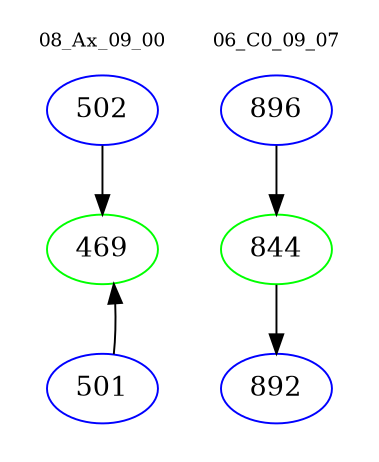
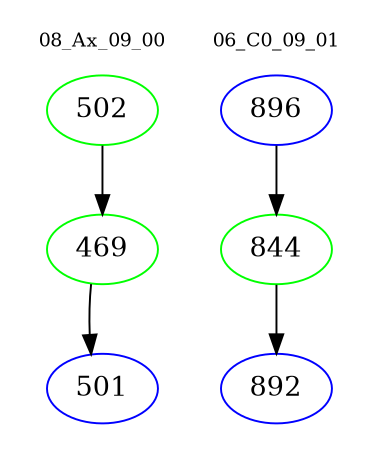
cluster "06_C0_09_07": label "06_C0_09_07" -> "06_C0_09_01"
node "502": color blue -> green
edge "501" -> "469": reversed
